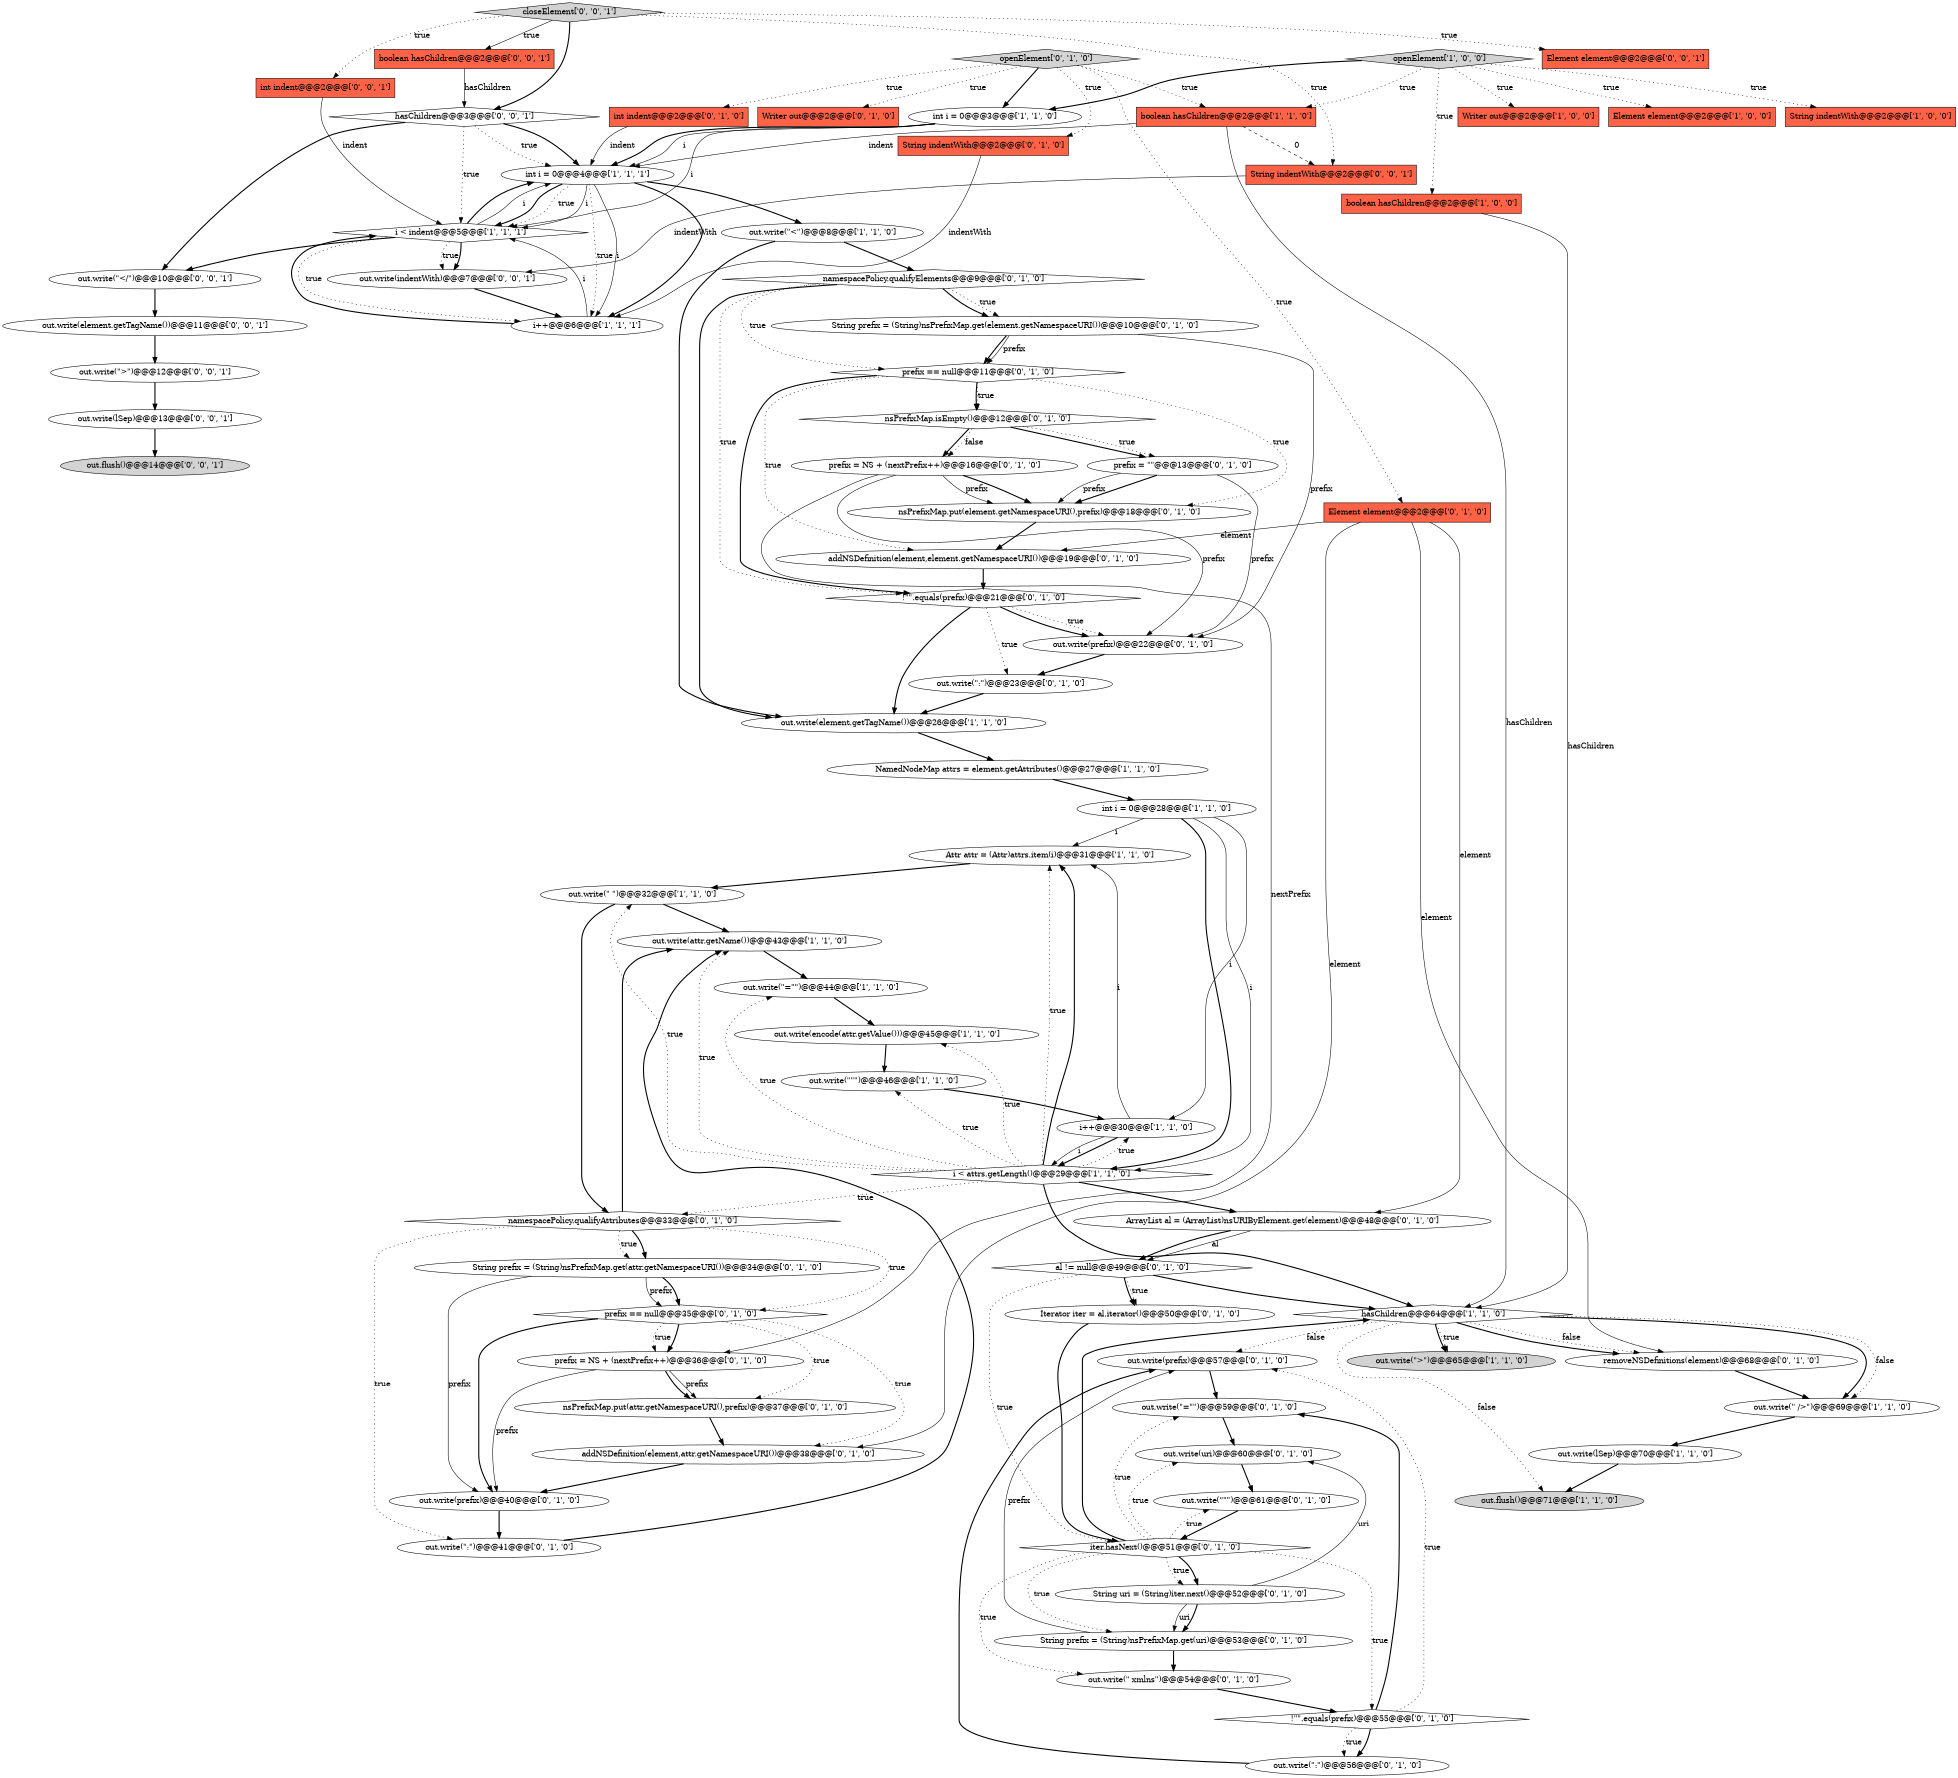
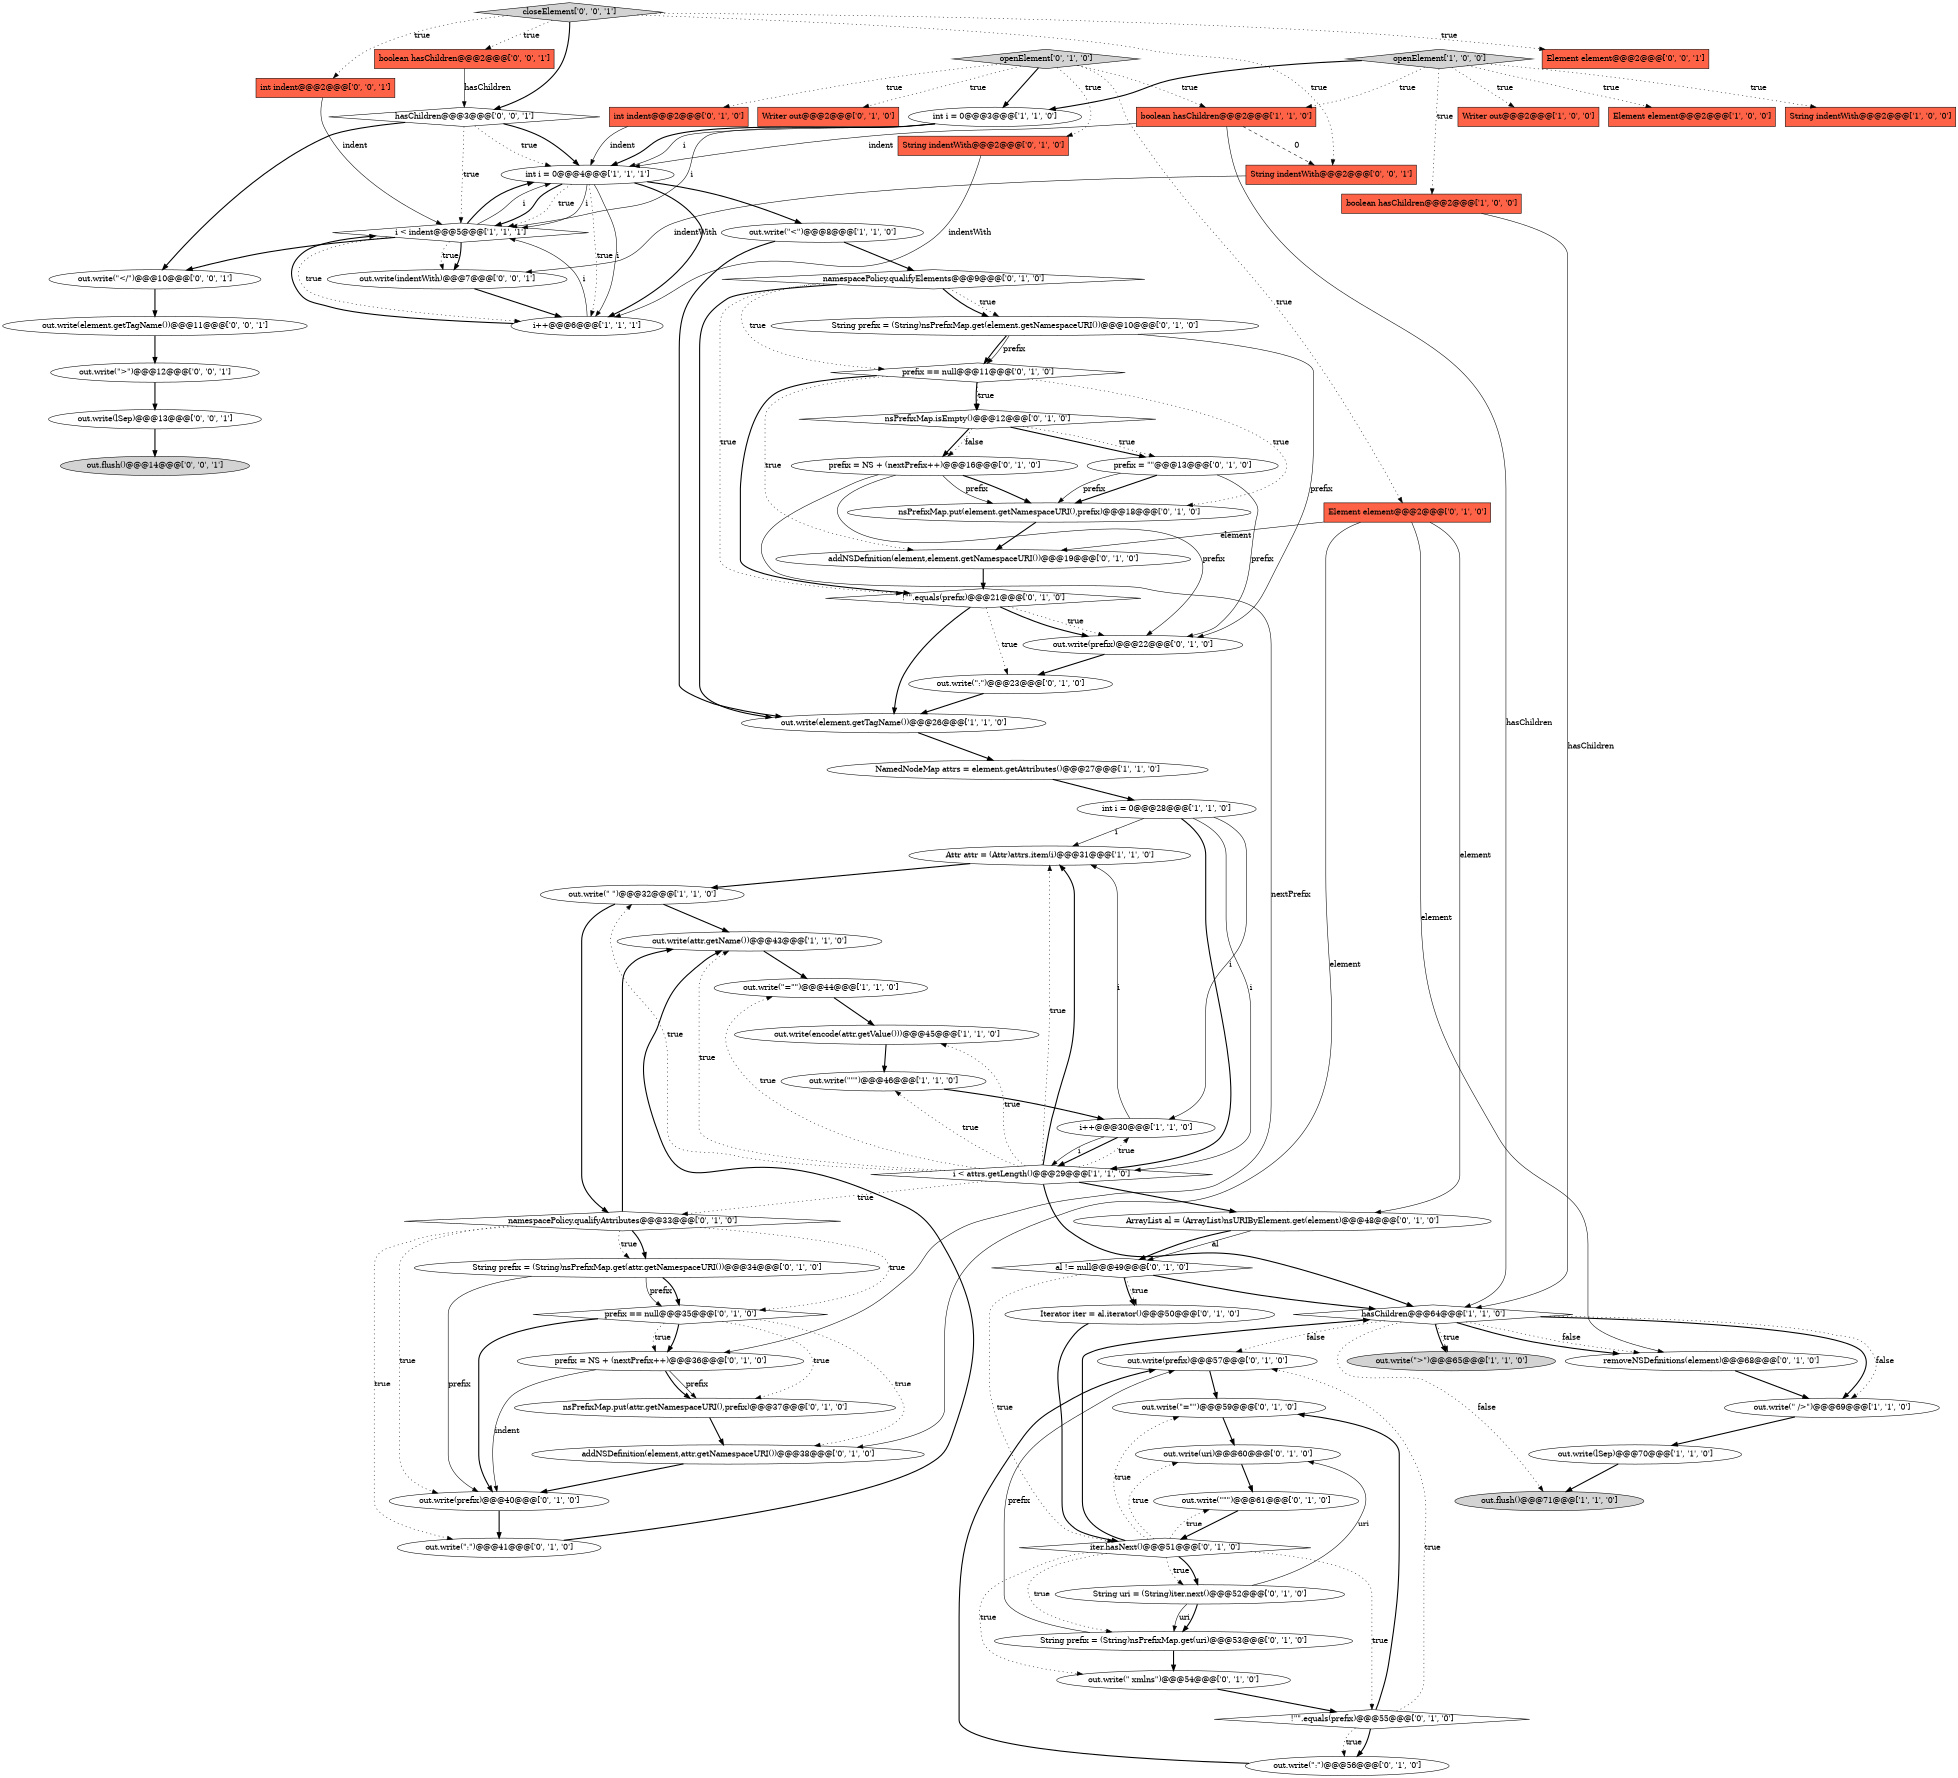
edge "closeElement['0', '0', '1']" -> "boolean hasChildren@@@2@@@['0', '0', '1']": style solid -> dotted
edge "namespacePolicy.qualifyAttributes@@@33@@@['0', '1', '0']" -> "out.write(prefix)@@@40@@@['0', '1', '0']": added, label "true"
edge "prefix = NS + (nextPrefix++)@@@36@@@['0', '1', '0']" -> "out.write(prefix)@@@40@@@['0', '1', '0']": label "prefix" -> "indent"
